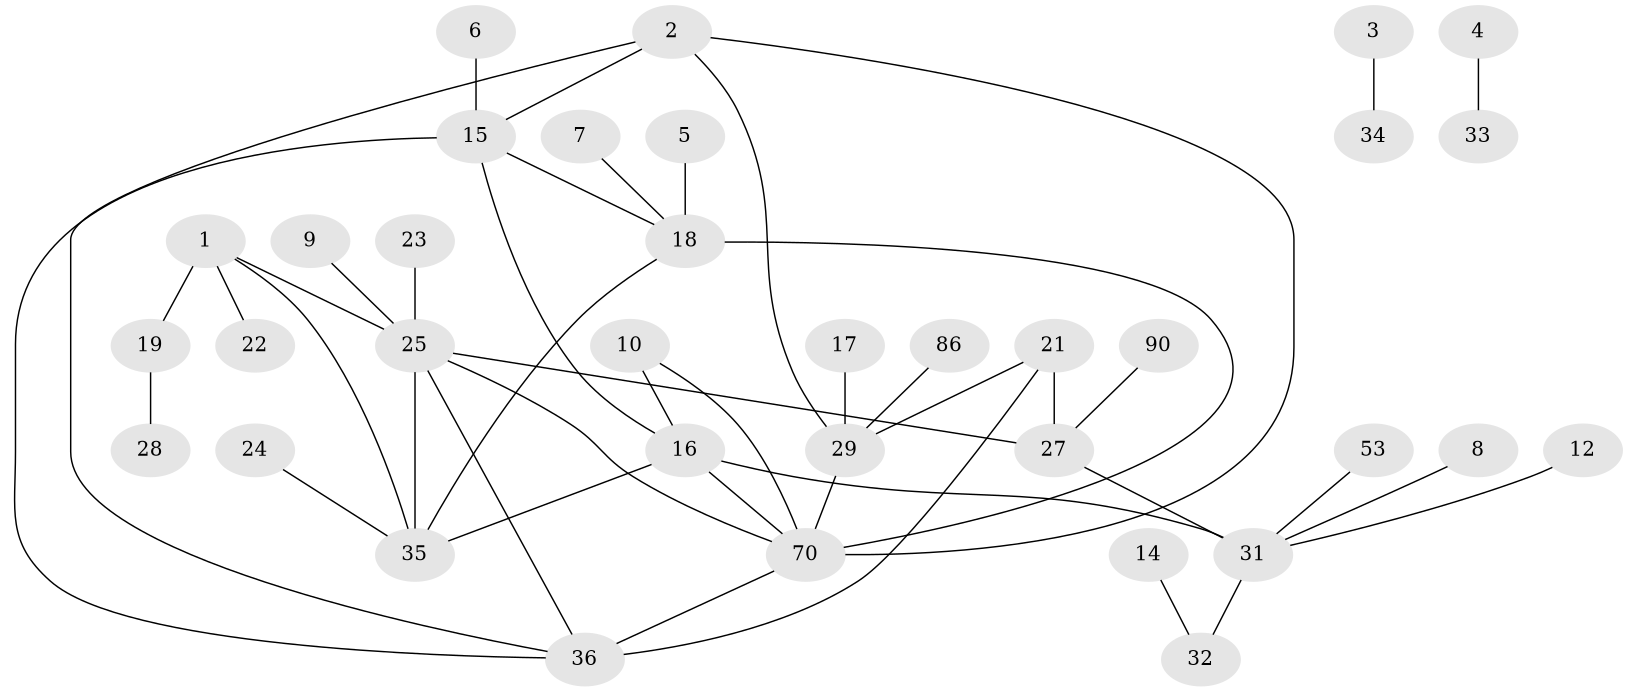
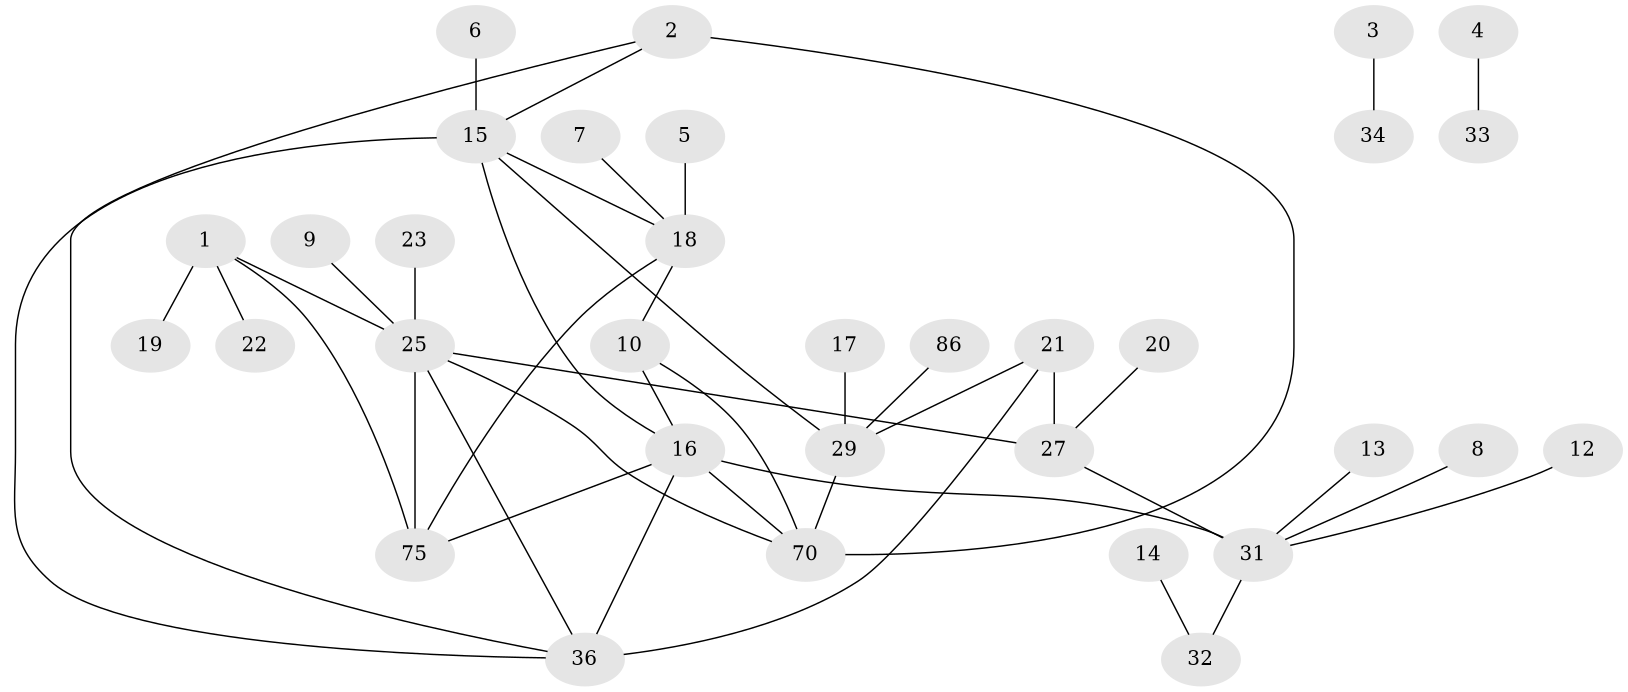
edge "2" -- "29": now "15" -- "29"
edge "18" -- "70": now "18" -- "10"
node "90": label "90" -> "20"
node "28": removed
node "24": removed
node "53": label "53" -> "13"
node "35": label "35" -> "75"
edge "70" -- "36": now "16" -- "36"
